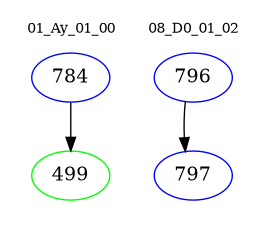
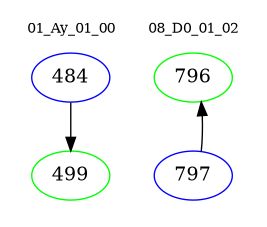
node "784": label "784" -> "484"
node "796": color blue -> green
edge "796" -> "797": reversed
